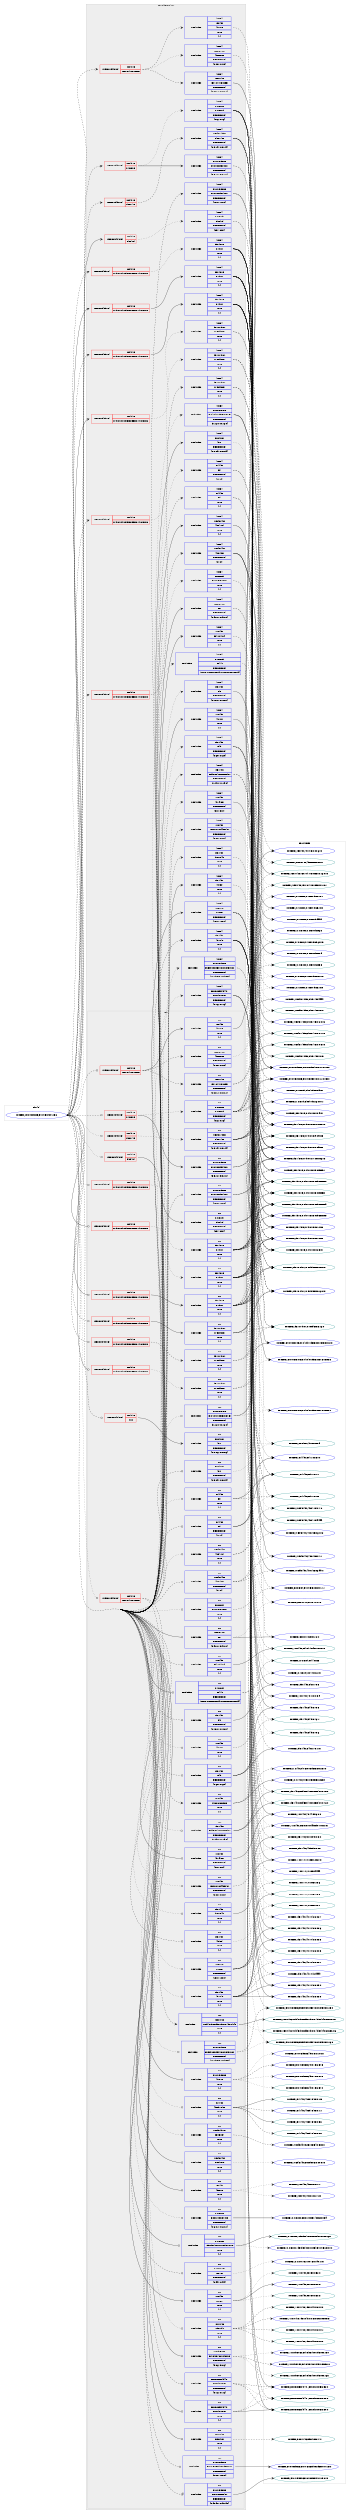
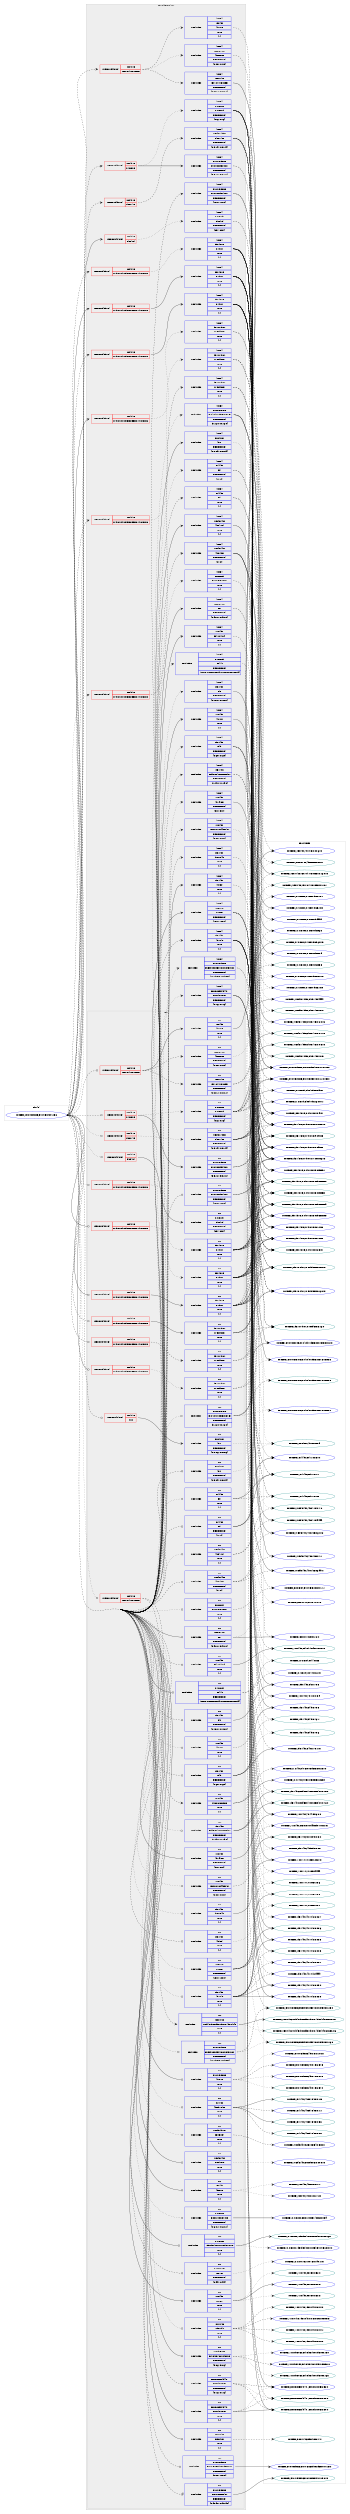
node "portage://gnome-extra/evolution-data-server-3.52.1": added
